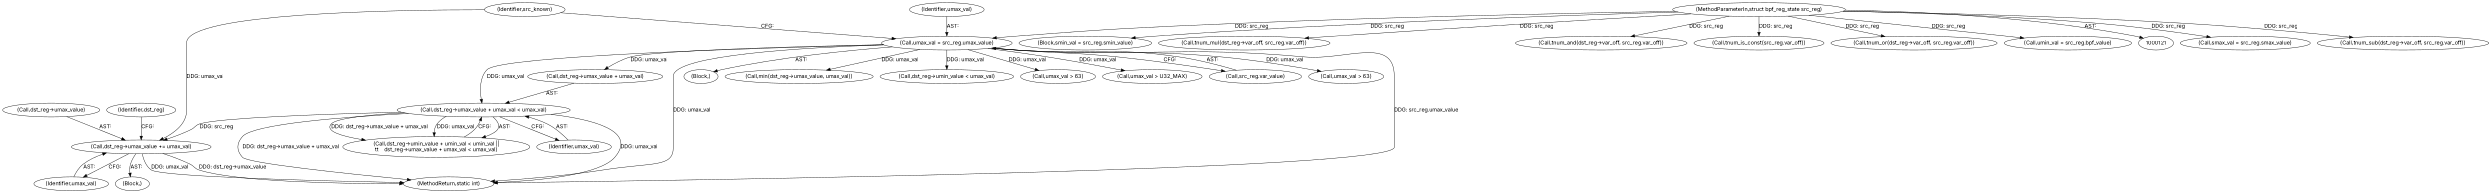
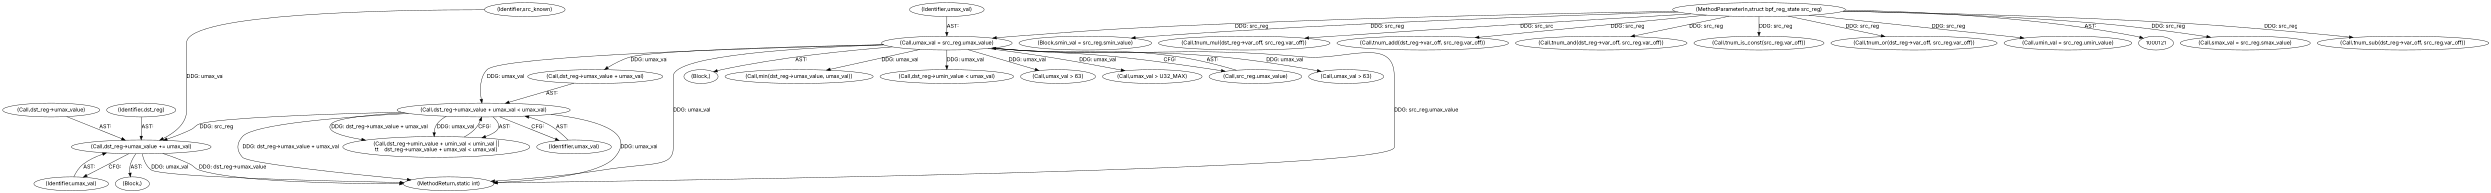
edge "(Identifier,src_known)" -> "(Call,umax_val = src_reg.umax_value)": removed, label "CFG:"
edge "(MethodParameterIn,struct bpf_reg_state src_reg)" -> "(Call,tnum_mul(dst_reg->var_off, src_reg.var_off))": label "DDG: src_reg" -> "DDG: src_src"
node "(Call,tnum_add(dst_reg->var_off, src_reg.var_off))": added
node "(Call,umin_val = src_reg.bpf_value)": label "(Call,umin_val = src_reg.bpf_value)" -> "(Call,umin_val = src_reg.umin_value)"
node "(Call,src_reg.var_value)": label "(Call,src_reg.var_value)" -> "(Call,src_reg.umax_value)"
edge "(Identifier,dst_reg)" -> "(Call,dst_reg->umax_value += umax_val)": label "CFG: " -> "AST: "
